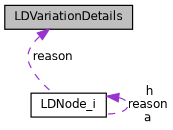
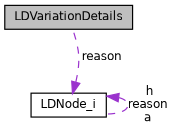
edge "LDNode_i" -> "LDVariationDetails": reversed
